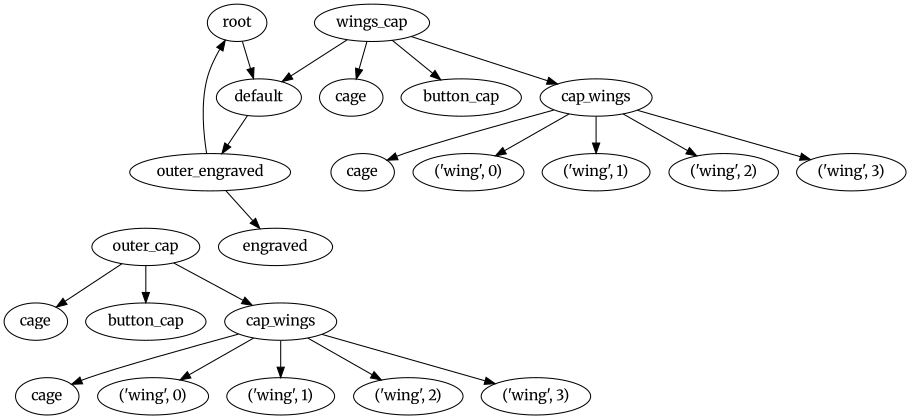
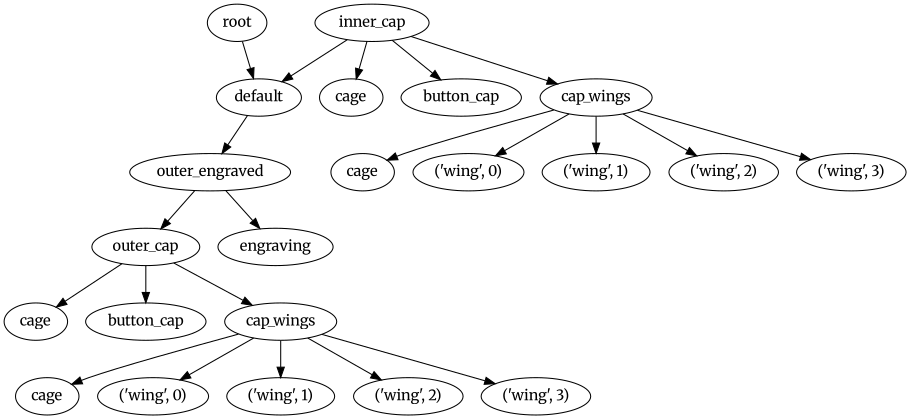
node "wings_cap": label "wings_cap" -> "inner_cap"
edge "outer_engraved" -> "root": now "outer_engraved" -> "outer_cap"
node "engraved": label "engraved" -> "engraving"
